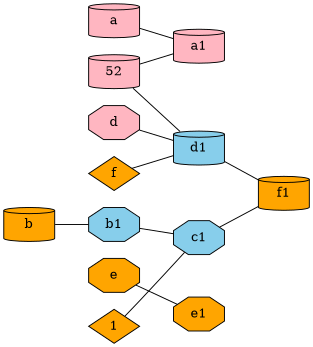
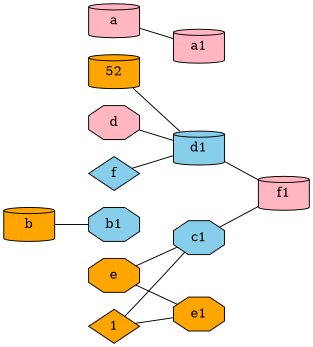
edge "a1" -- "52": removed
node "52": fillcolor lightpink -> orange
node "f": fillcolor orange -> skyblue
node "f1": fillcolor orange -> lightpink
edge "b1" -- "c1": now "e" -- "c1"
edge "e1" -- "1": added
